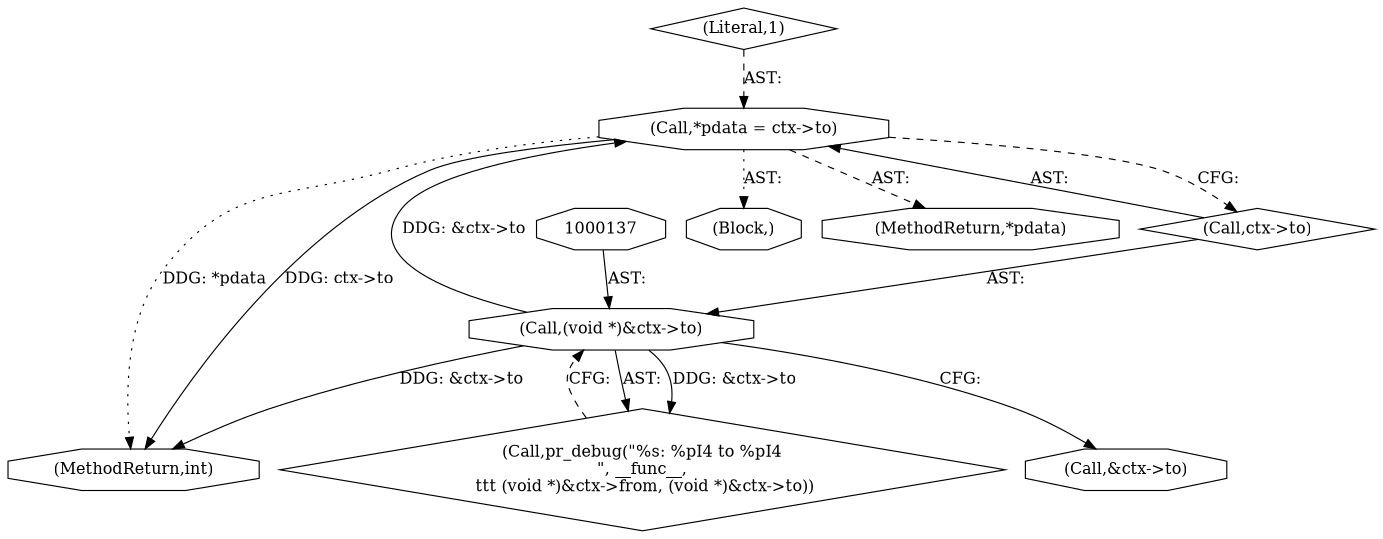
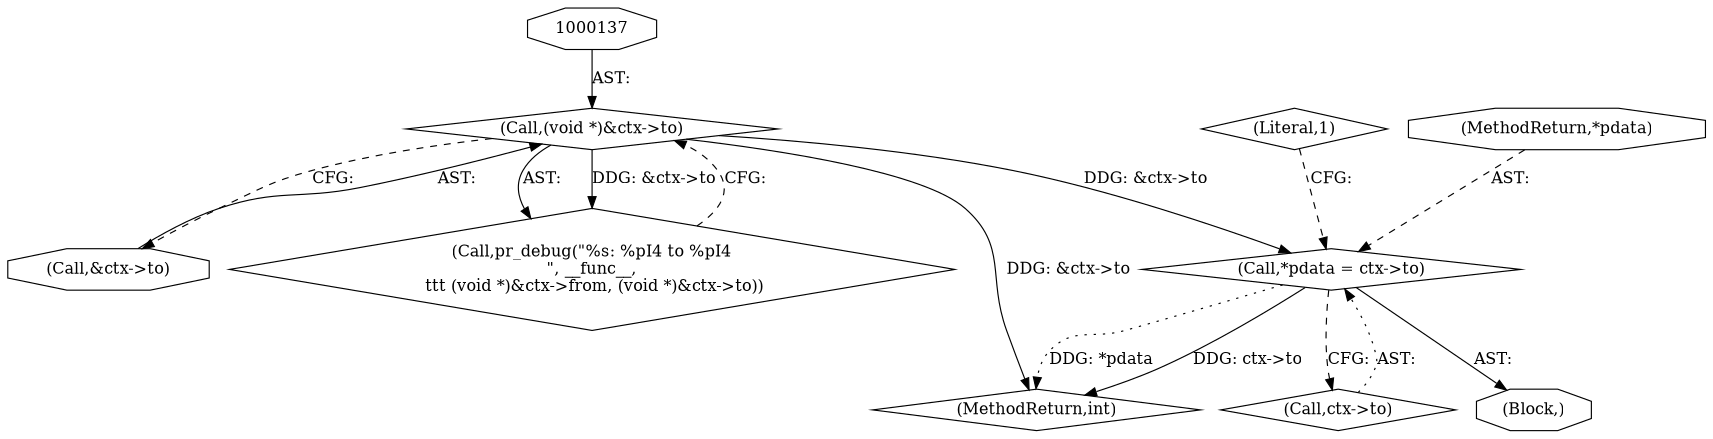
edge "(Literal,1)" -> "(Call,*pdata = ctx->to)": label "AST: " -> "CFG: "
node "(Call,*pdata = ctx->to)": shape octagon -> diamond
edge "(Call,*pdata = ctx->to)" -> "(Block,)": style dotted -> solid
edge "(Call,*pdata = ctx->to)" -> "(MethodReturn,*pdata)": reversed
edge "(Call,ctx->to)" -> "(Call,*pdata = ctx->to)": style solid -> dotted
edge "(Call,ctx->to)" -> "(Call,(void *)&ctx->to)": now "(Call,&ctx->to)" -> "(Call,(void *)&ctx->to)"
node "(Call,(void *)&ctx->to)": shape octagon -> diamond
edge "(Call,(void *)&ctx->to)" -> "(Call,&ctx->to)": style solid -> dashed
node "(MethodReturn,int)": shape octagon -> diamond
